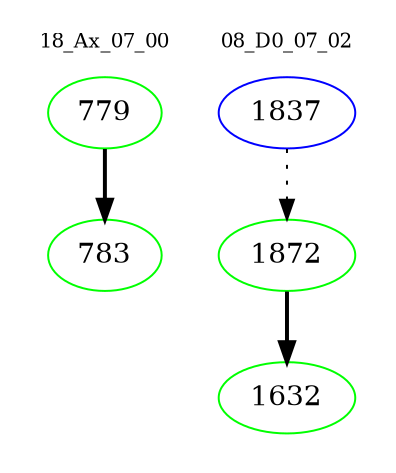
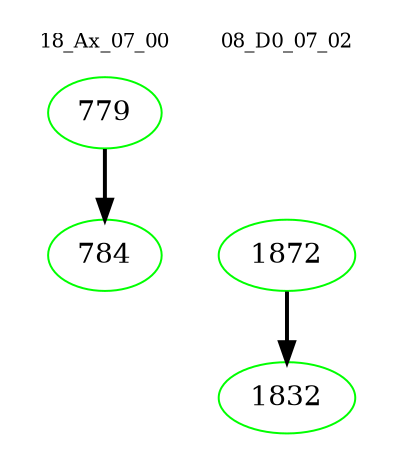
node "1837": removed
node "783": label "783" -> "784"
node "1632": label "1632" -> "1832"
